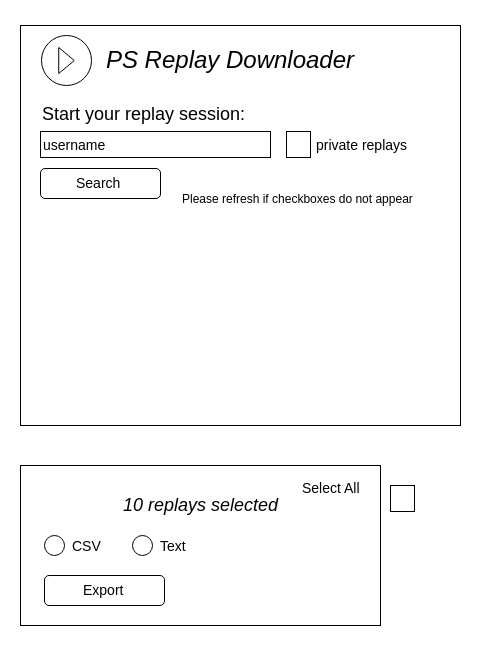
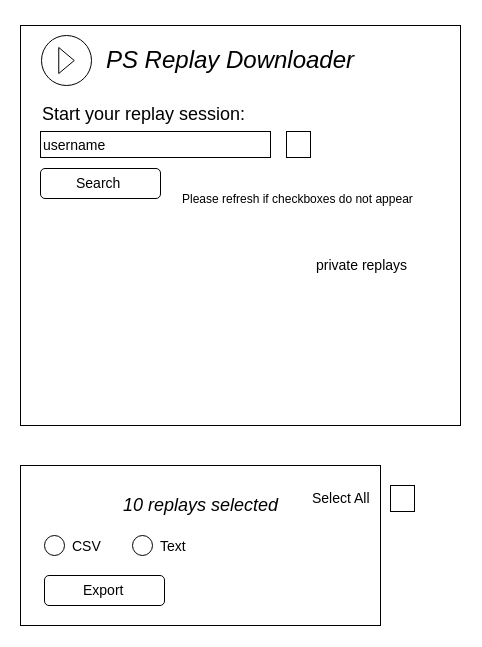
node "private replays": moved (365, 138) -> (365, 258)
node "Select All": moved (336, 481) -> (346, 491)
